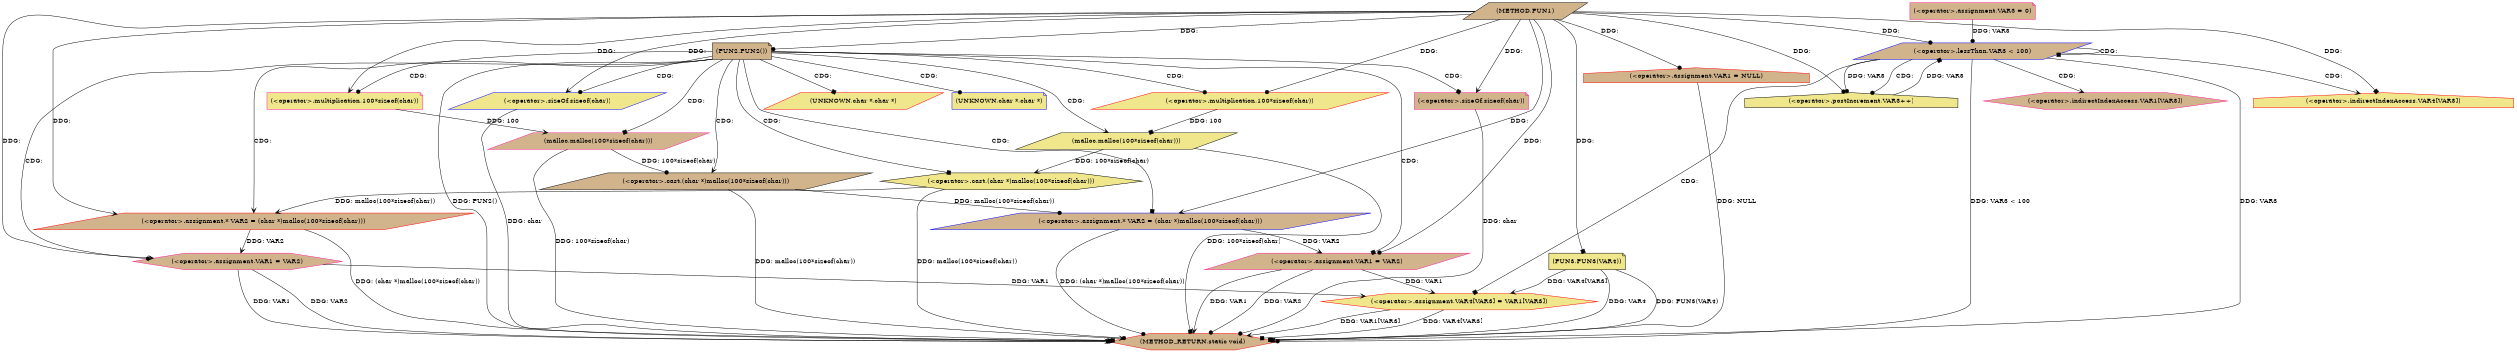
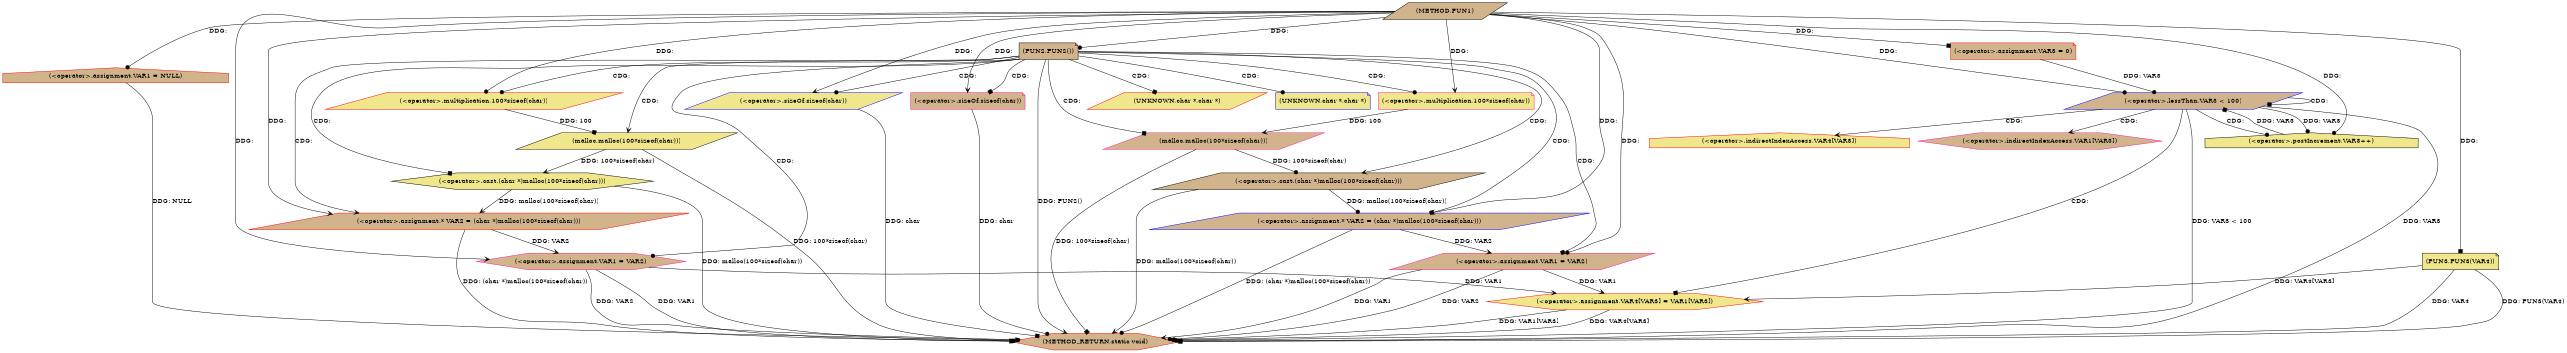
node "(<operator>.assignment,VAR3 = 0)": color deeppink -> red
edge "(METHOD,FUN1)" -> "(<operator>.indirectIndexAccess,VAR4[VAR3])": now "(METHOD,FUN1)" -> "(<operator>.assignment,VAR3 = 0)"
